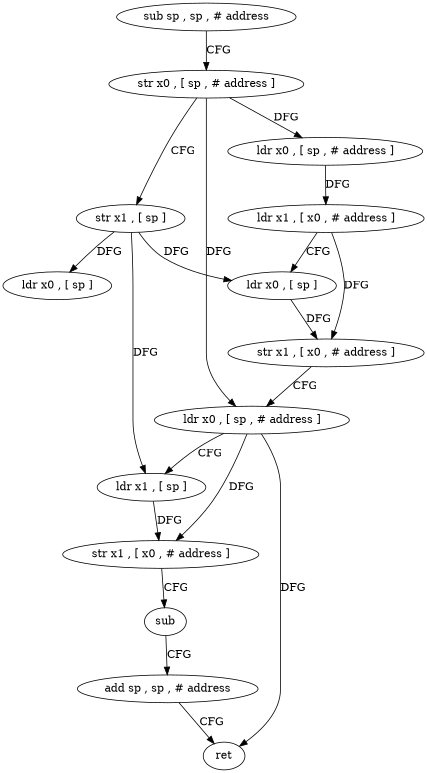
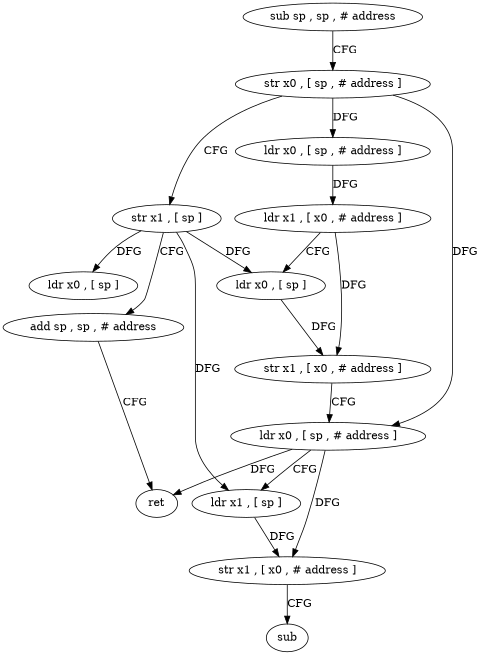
edge "sub" -> "add sp , sp , # address": now "str x1 , [ sp ]" -> "add sp , sp , # address"
